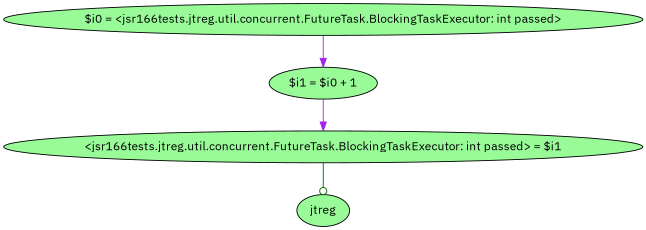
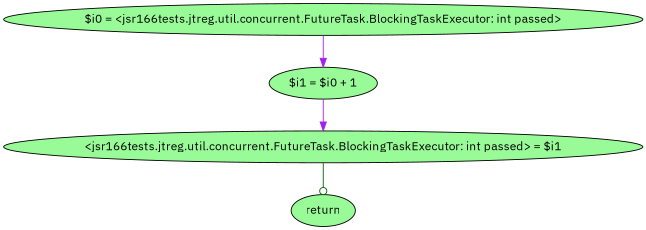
node "jtreg": label "jtreg" -> "return"
